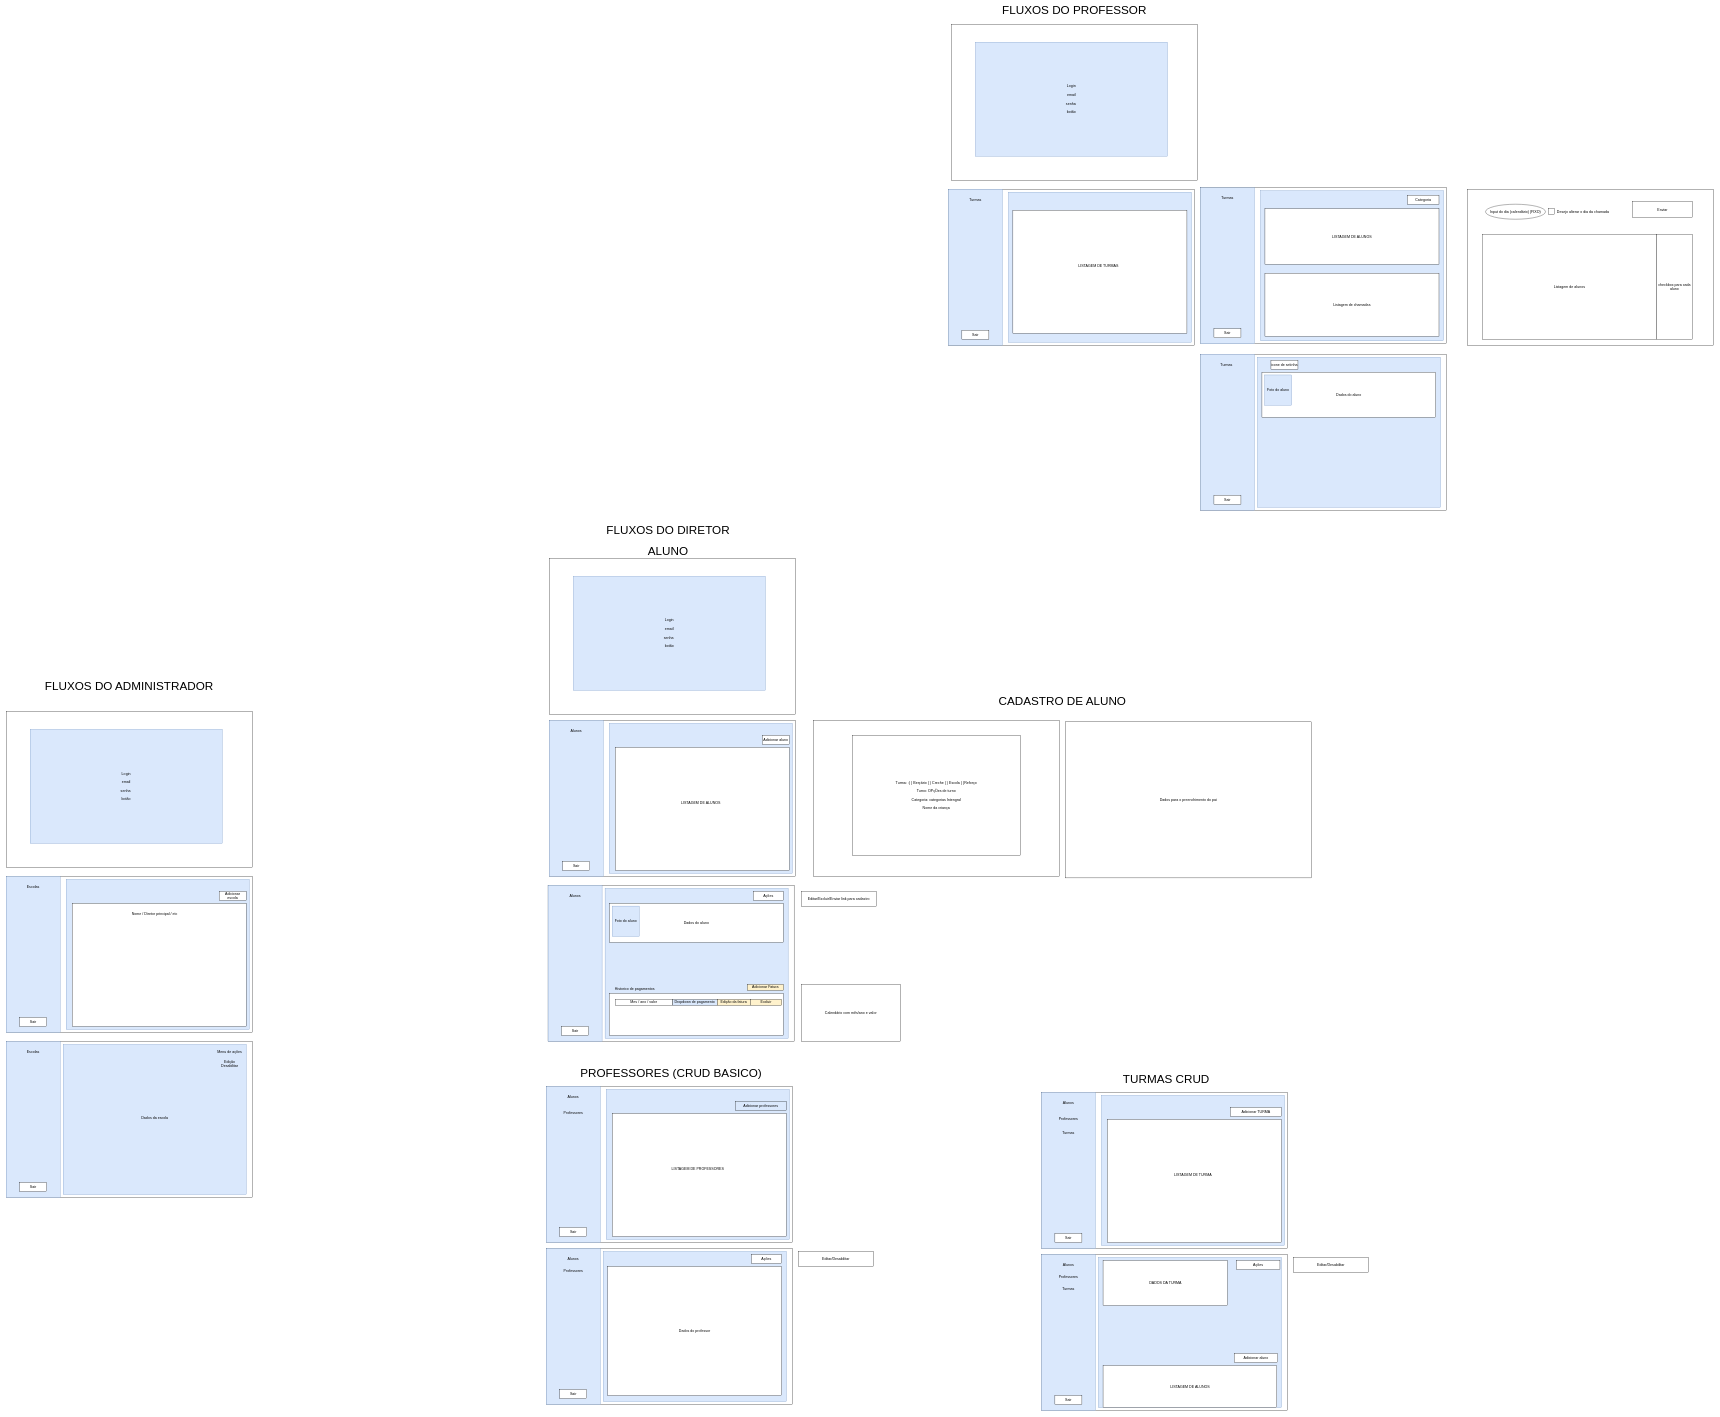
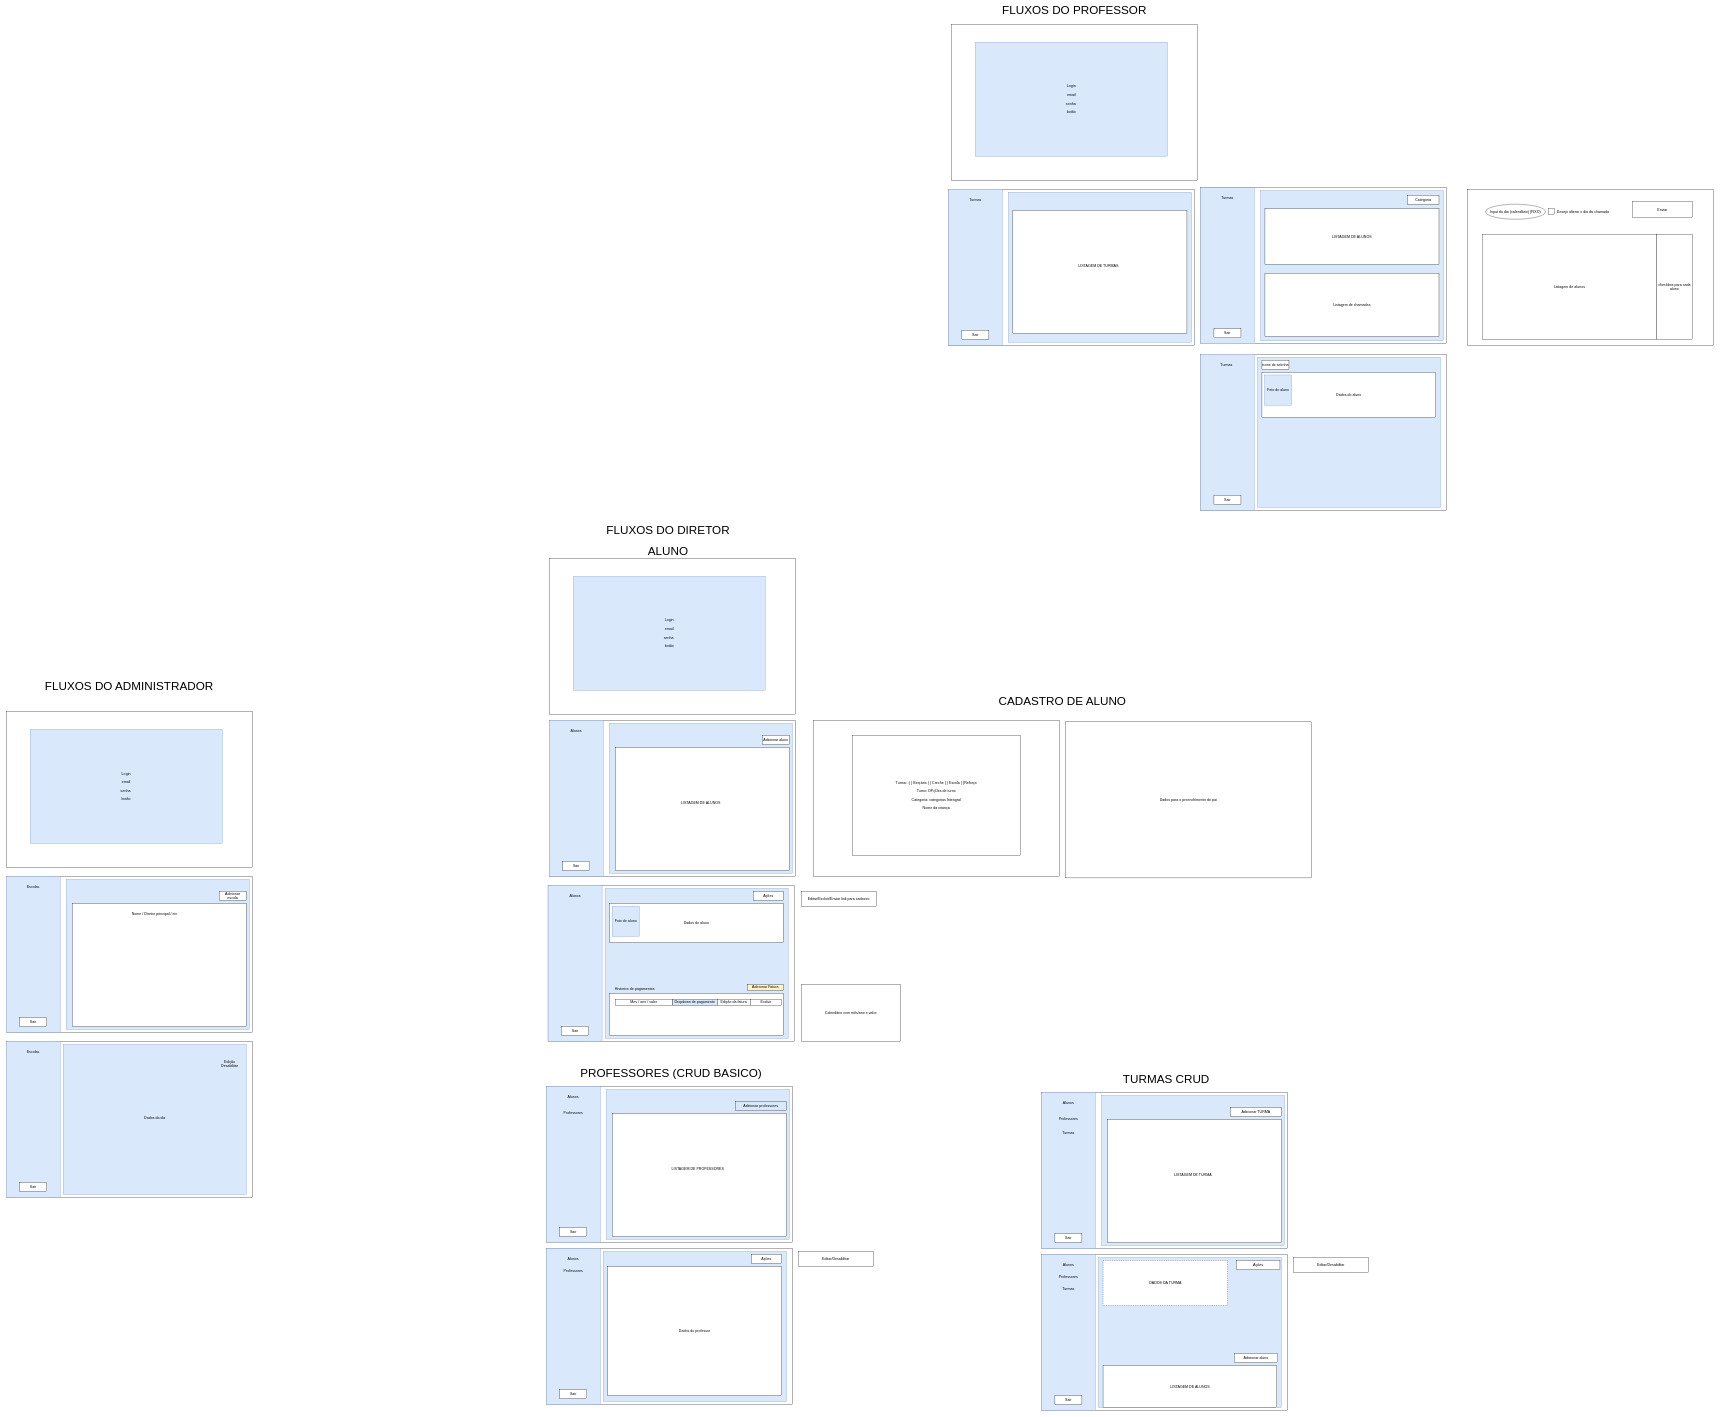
node "icone de setinha": moved (1284, 365) -> (1275, 365)
node "Edição da fatura": fillcolor #fff2cc -> #ffffff
node "Excluir": fillcolor #fff2cc -> #ffffff
node "Menu de ações": removed
node "Dados da escola": label "Dados da escola" -> "Dados da dia"
node "DADOS DA TURMA": style solid -> dashed
